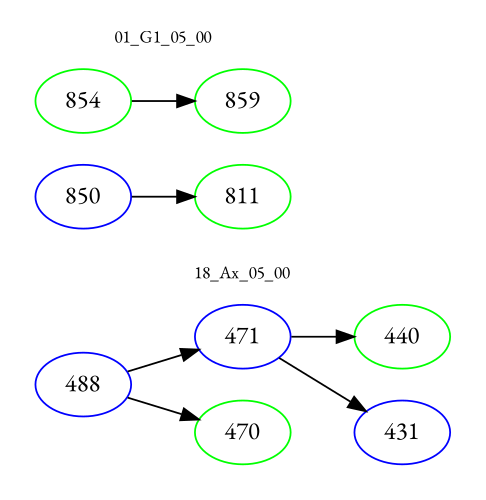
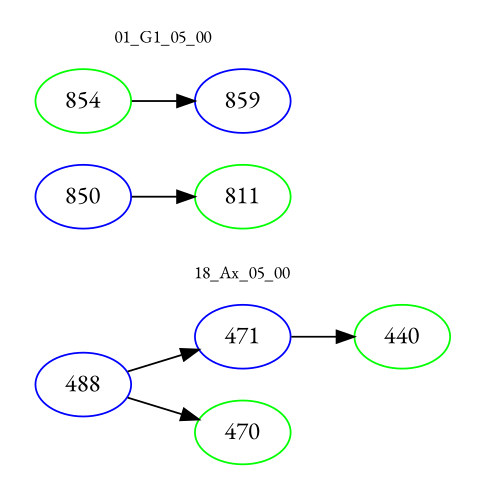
node "859": color green -> blue
node "431": removed
